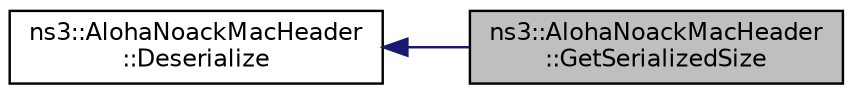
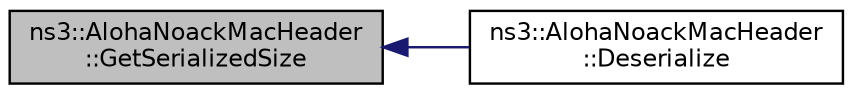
edge "ns3::AlohaNoackMacHeader ::GetSerializedSize" -> "ns3::AlohaNoackMacHeader ::Deserialize": reversed
